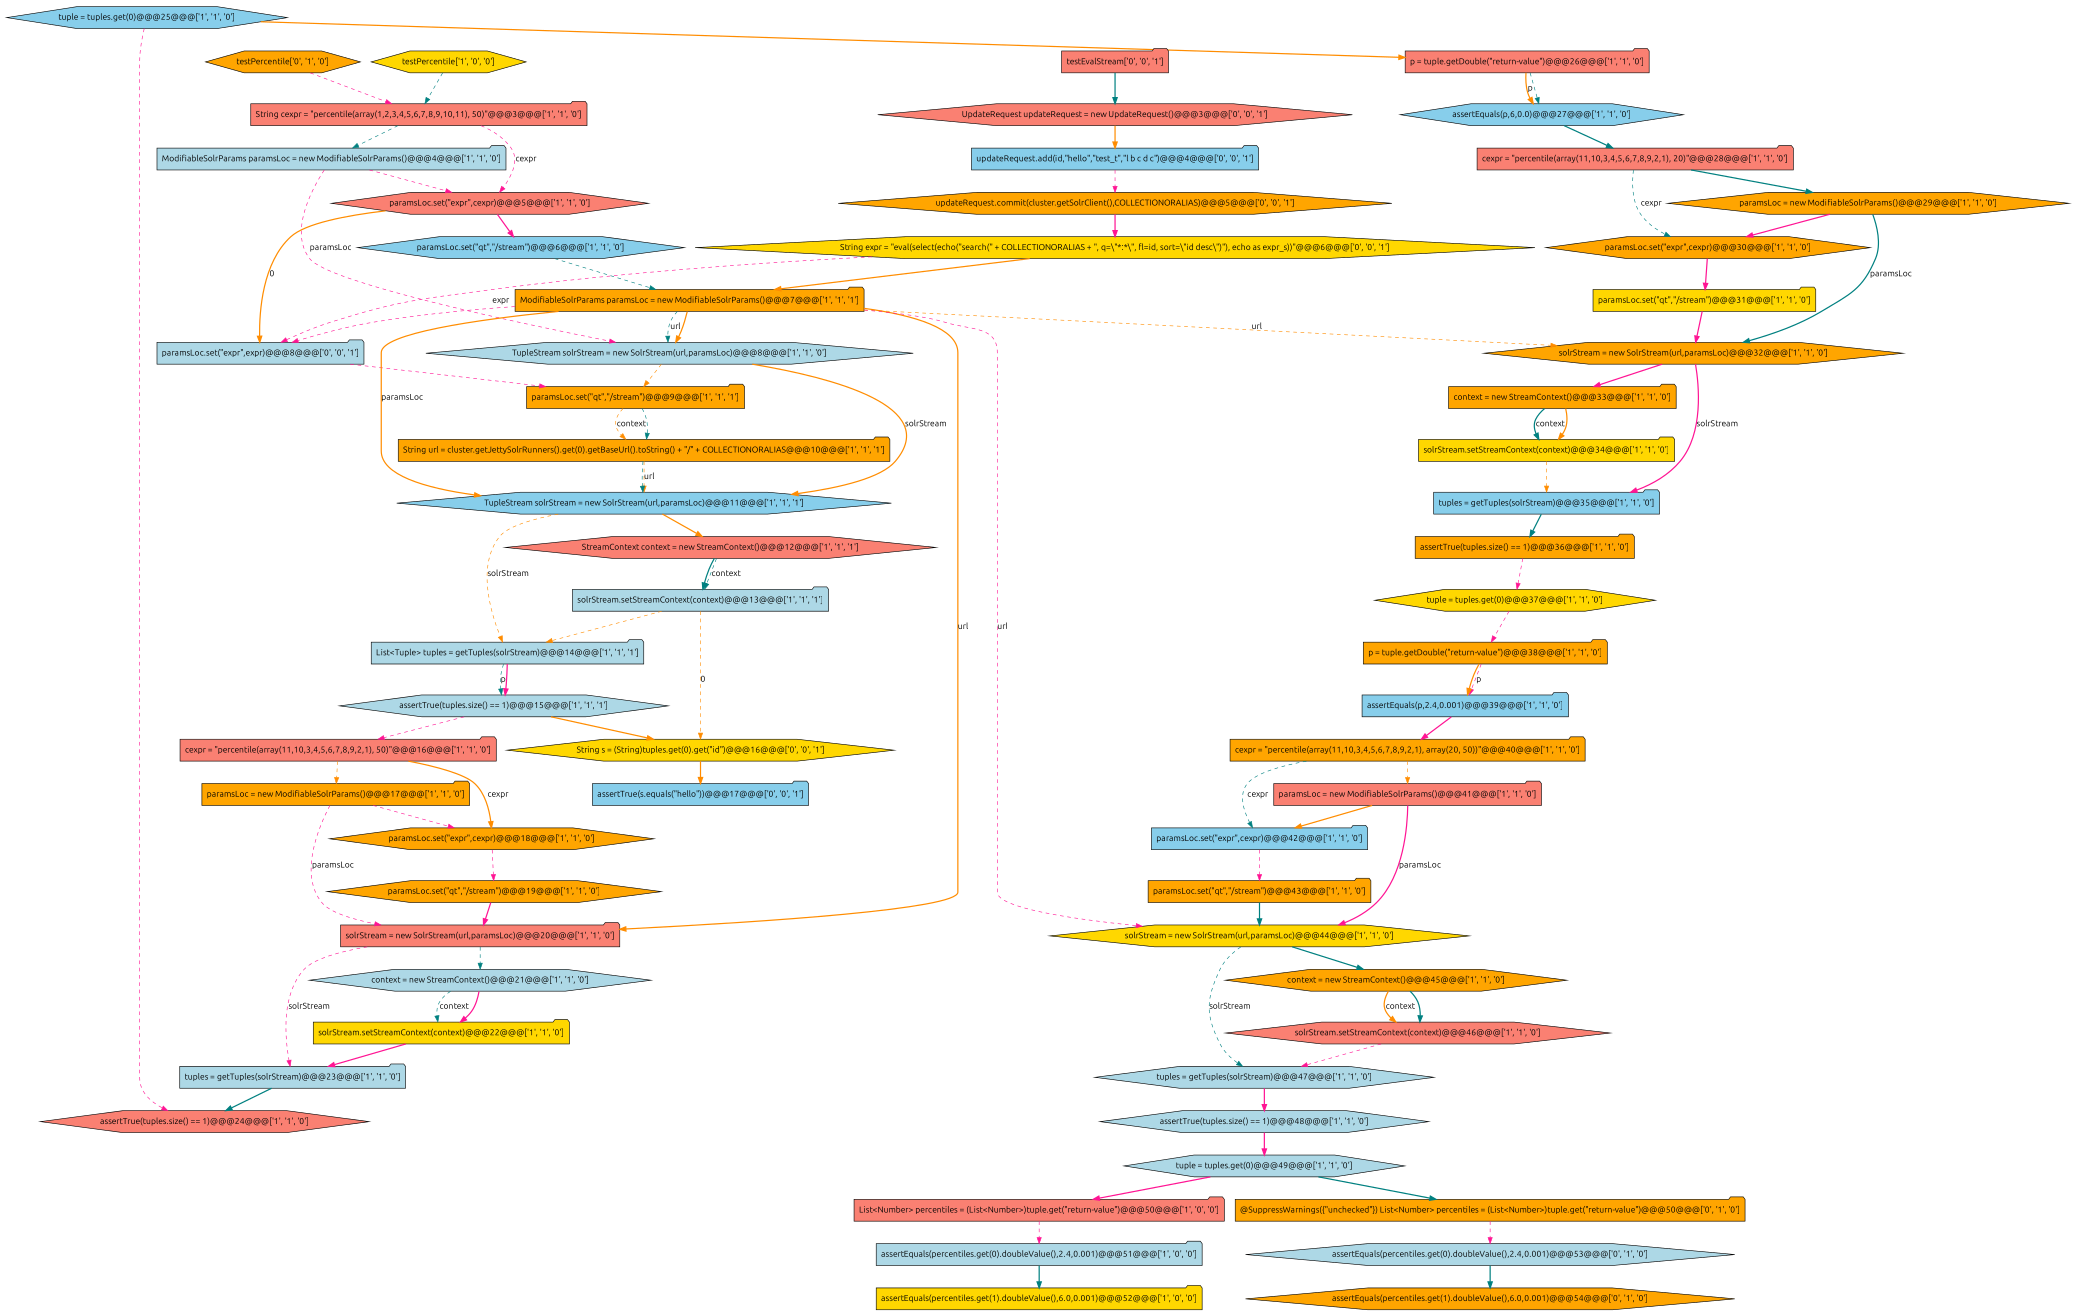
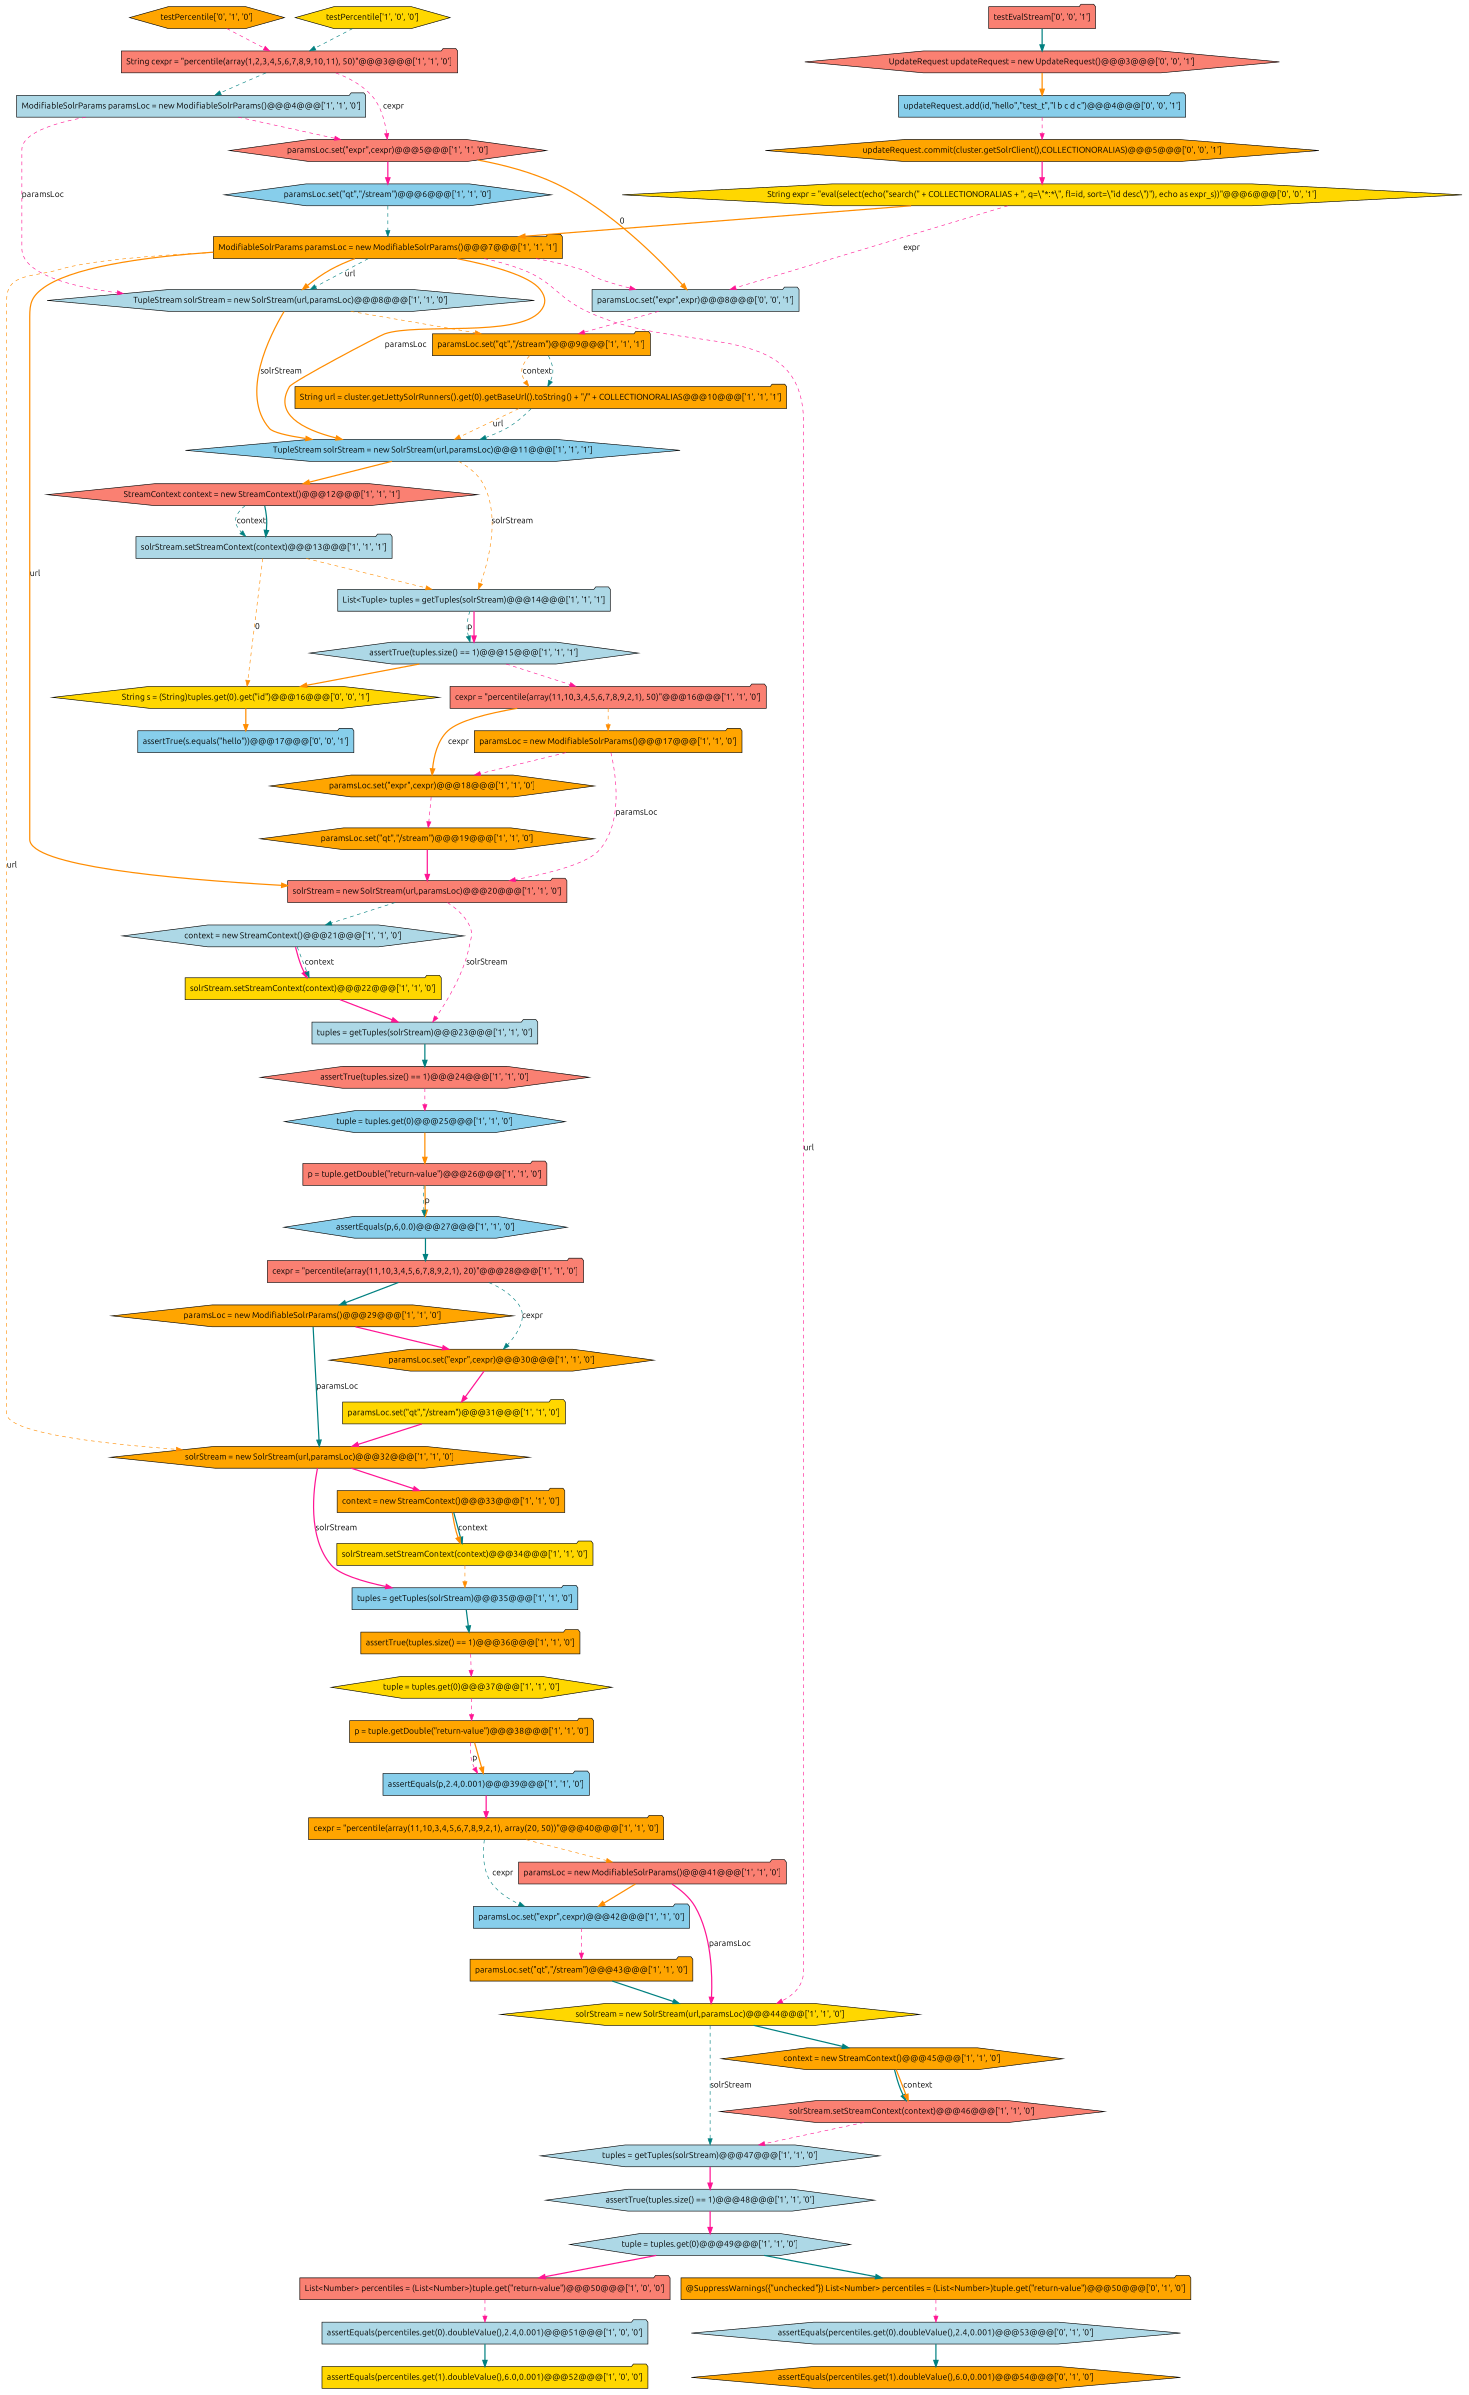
edge "tuple = tuples.get(0)@@@25@@@['1', '1', '0']" -> "assertTrue(tuples.size() == 1)@@@24@@@['1', '1', '0']": reversed
